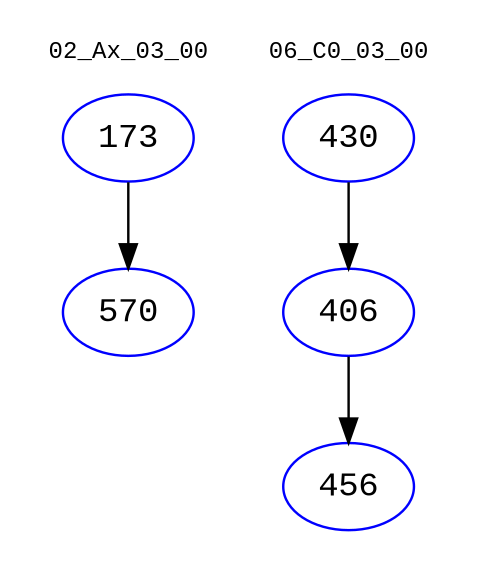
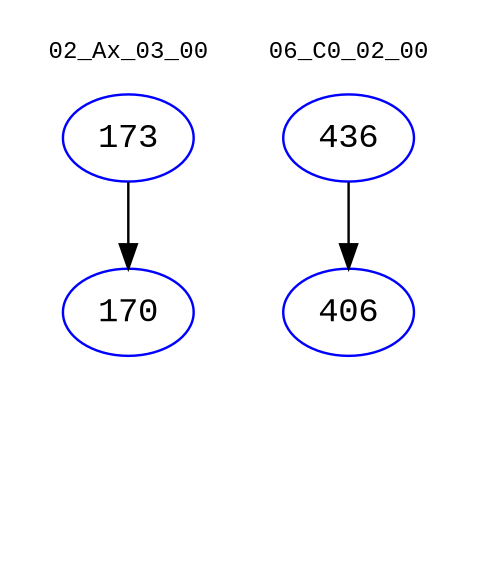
cluster "06_C0_03_00": label "06_C0_03_00" -> "06_C0_02_00"
node "430": label "430" -> "436"
node "570": label "570" -> "170"
node "456": removed
